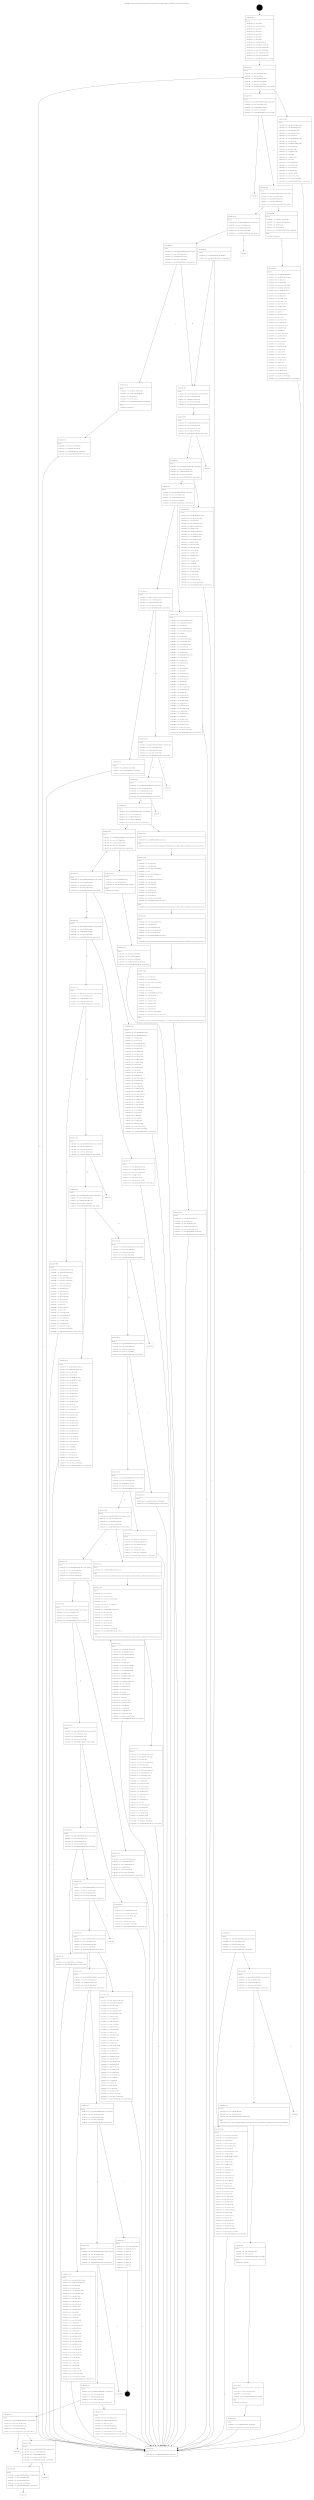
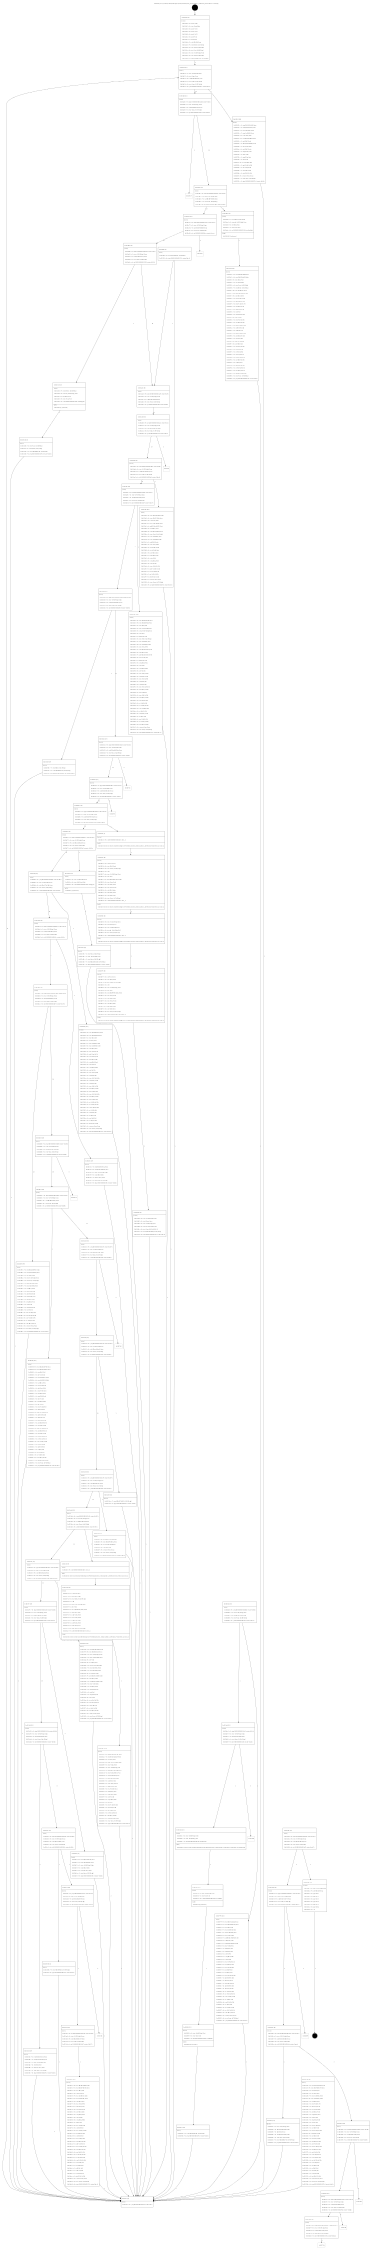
node "0x401cfc [25]": removed
